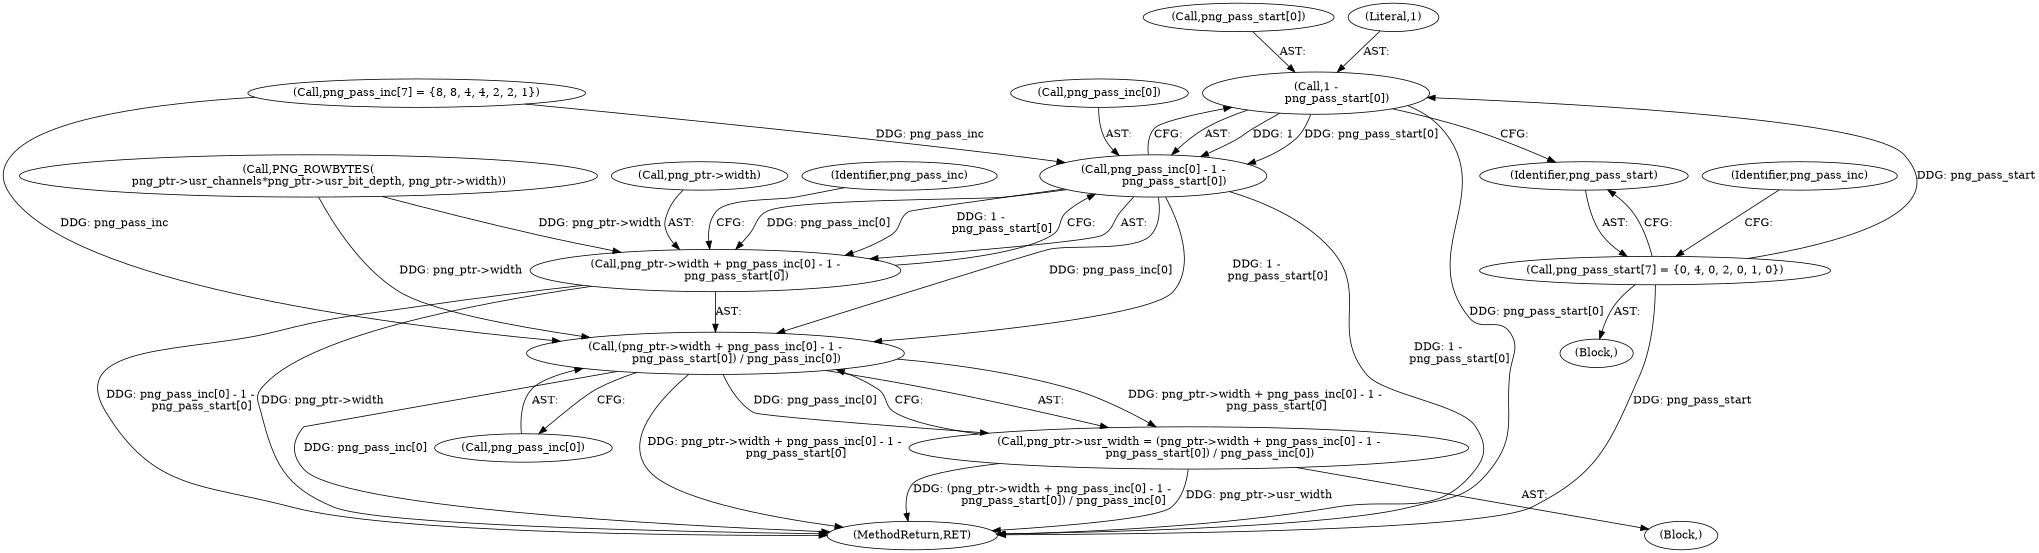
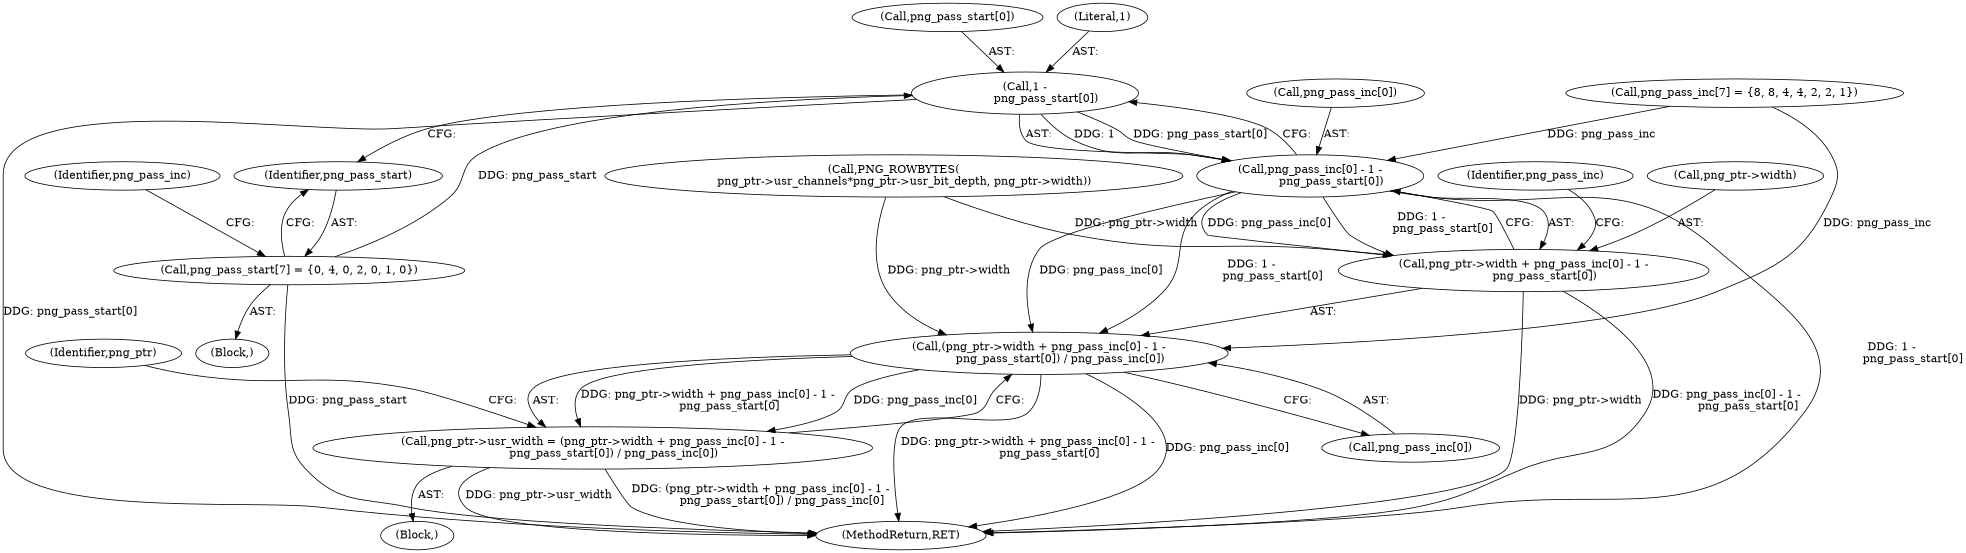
node "(Identifier,png_ptr)": added
